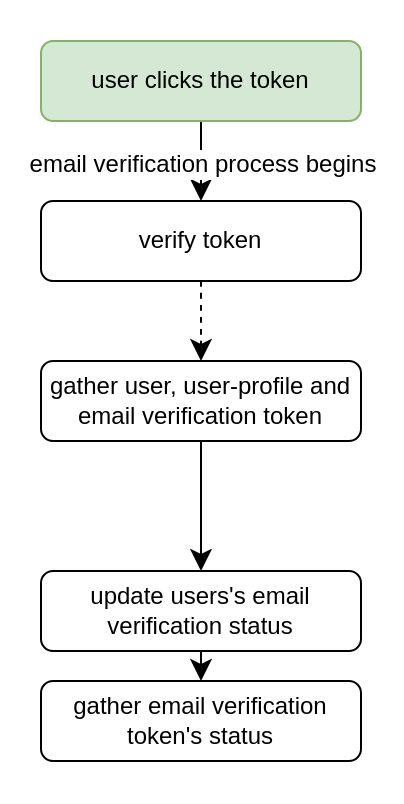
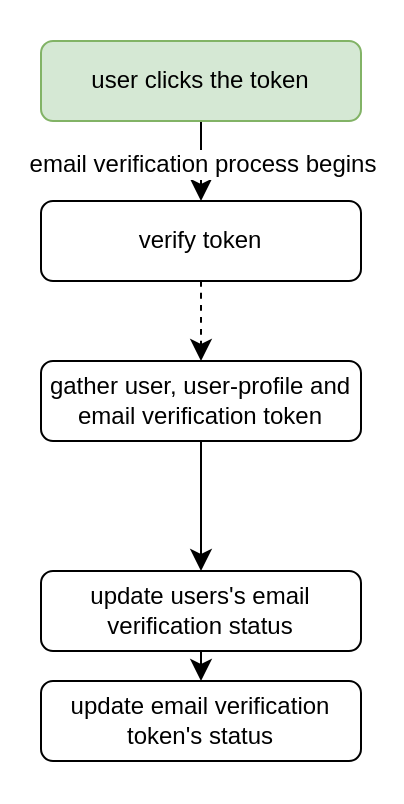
node "gather email verification token's status": label "gather email verification token's status" -> "update email verification token's status"
